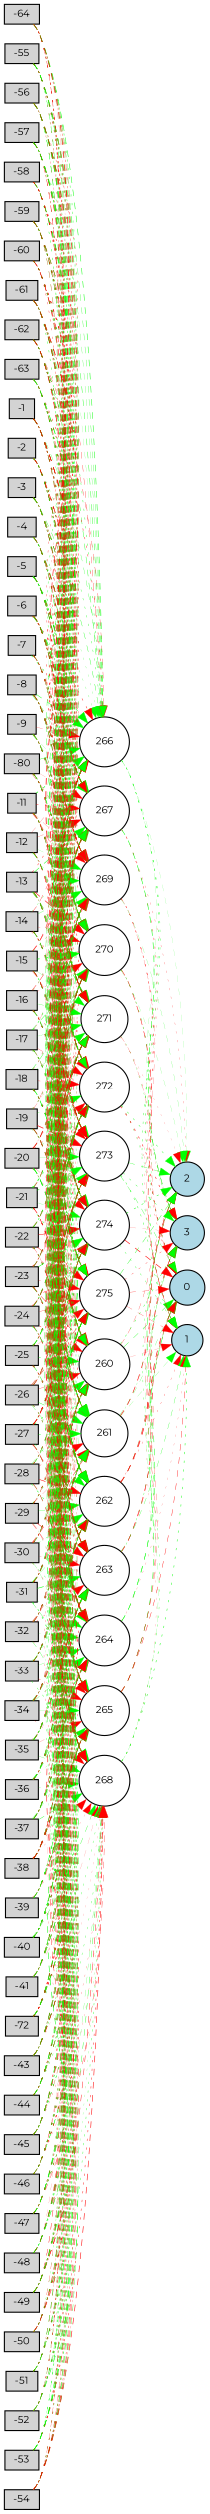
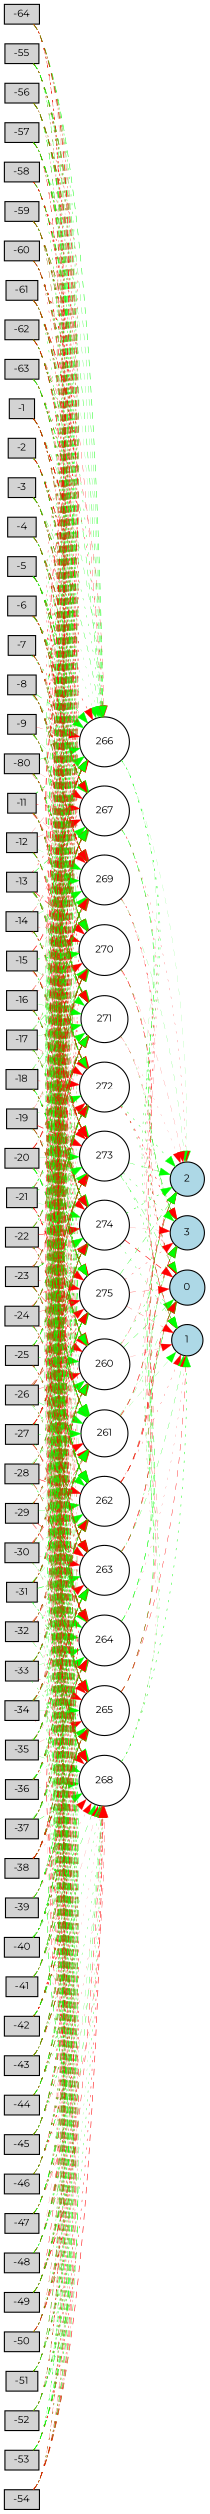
edge "-60" -> "264": style dotted -> dashed
edge "270" -> "2": color green -> red
edge "-20" -> "260": style dotted -> dashed
node "-72": label "-72" -> "-42"
